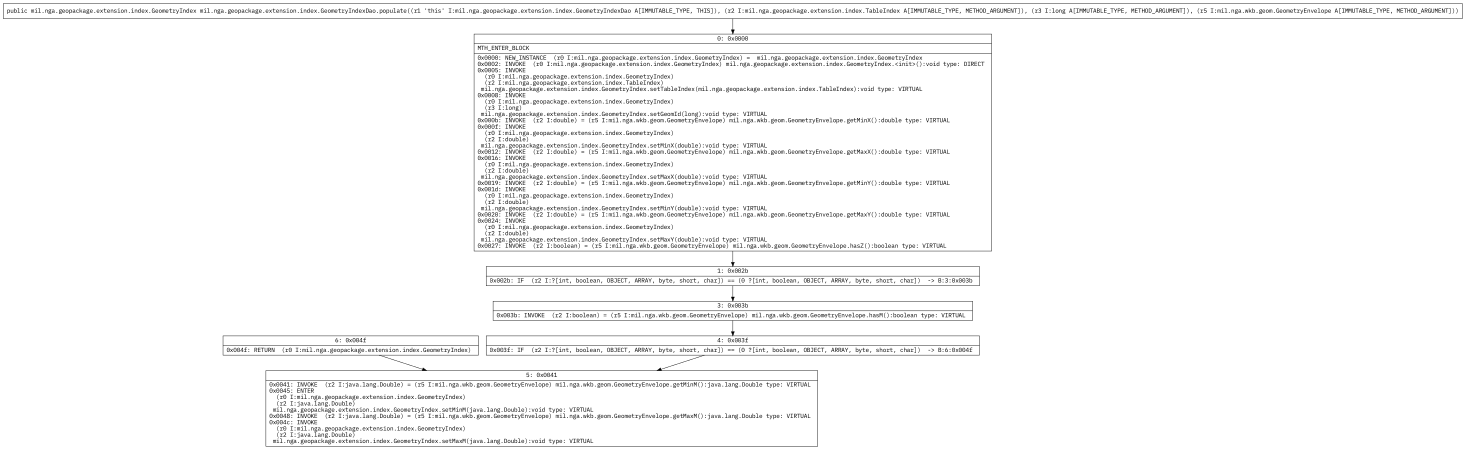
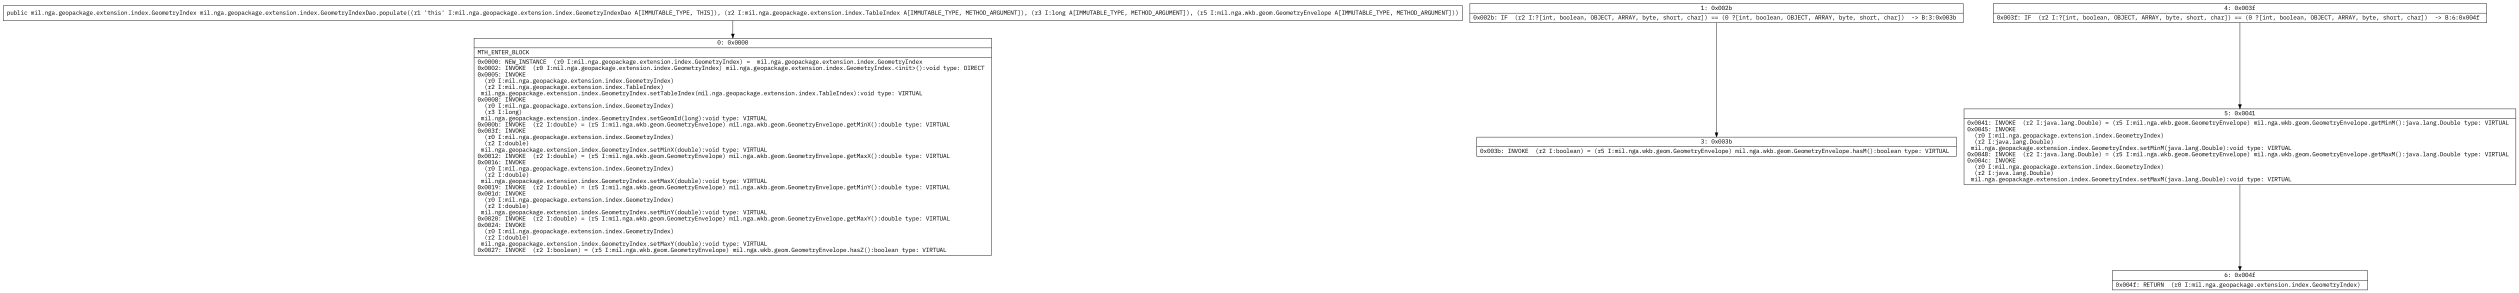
node "0: 0x0000": text "0x000f: INVOKE" -> "0x003f: INVOKE"
edge "0: 0x0000" -> "1: 0x002b": removed
edge "3: 0x003b" -> "4: 0x003f": removed
edge "6: 0x004f" -> "5: 0x0041": reversed
node "5: 0x0041": text "0x0045: ENTER" -> "0x0045: INVOKE"
